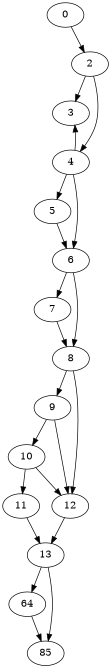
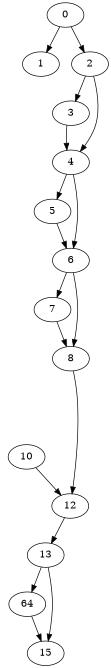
node "1": added
edge "4" -> "3": reversed
node "9": removed
node "11": removed
node "85": label "85" -> "15"
